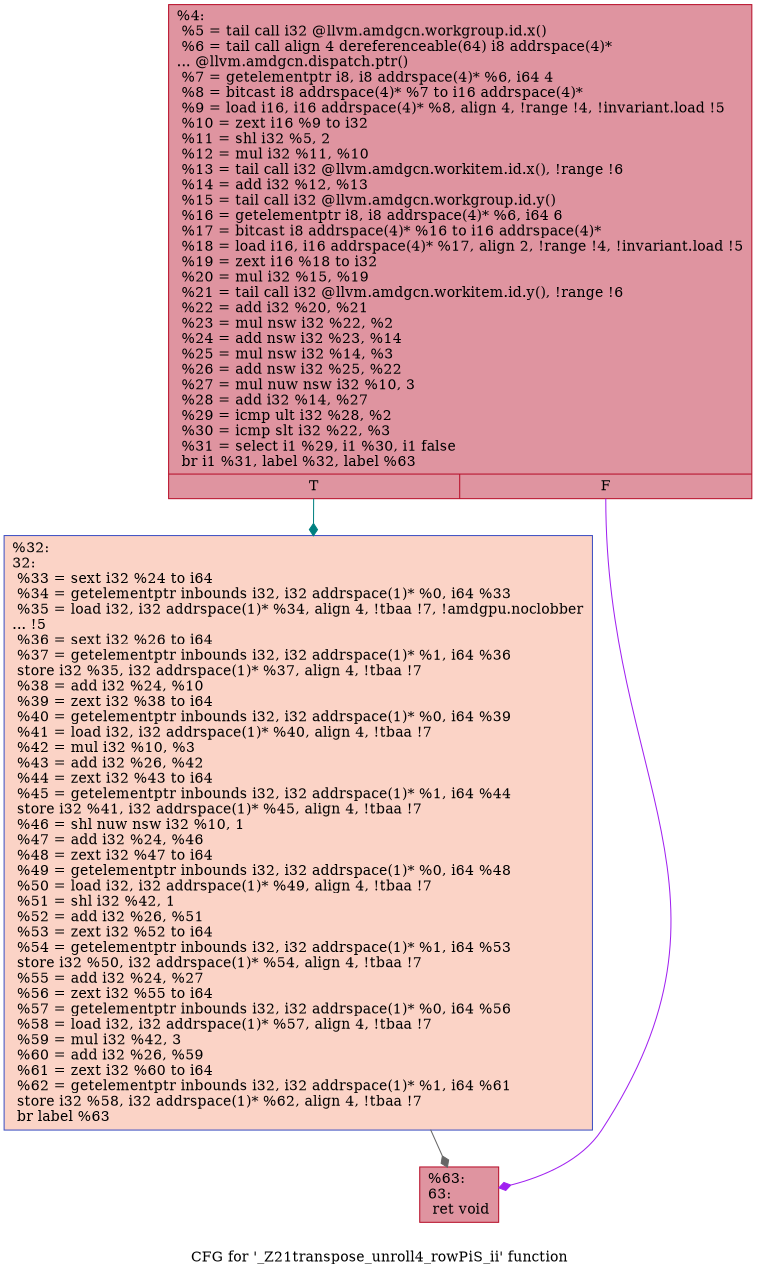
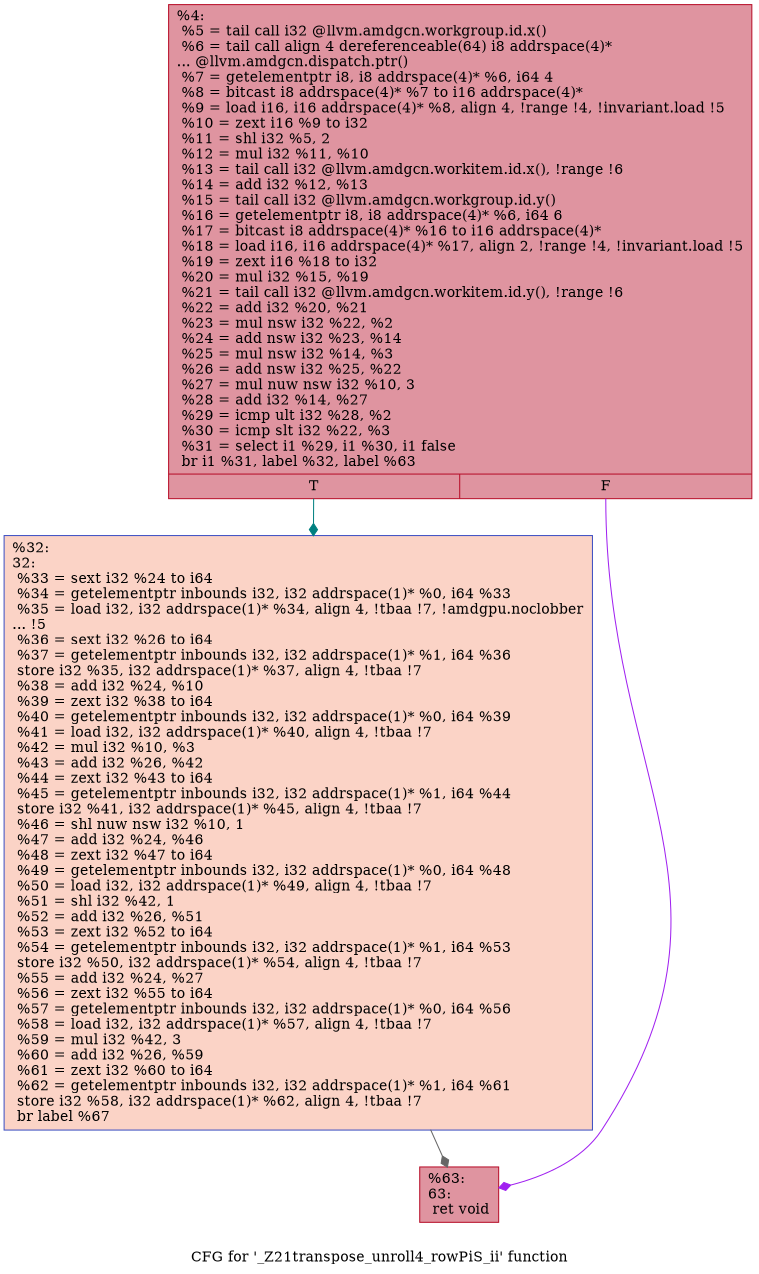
node "%32:": text "br label %63" -> "br label %67"
